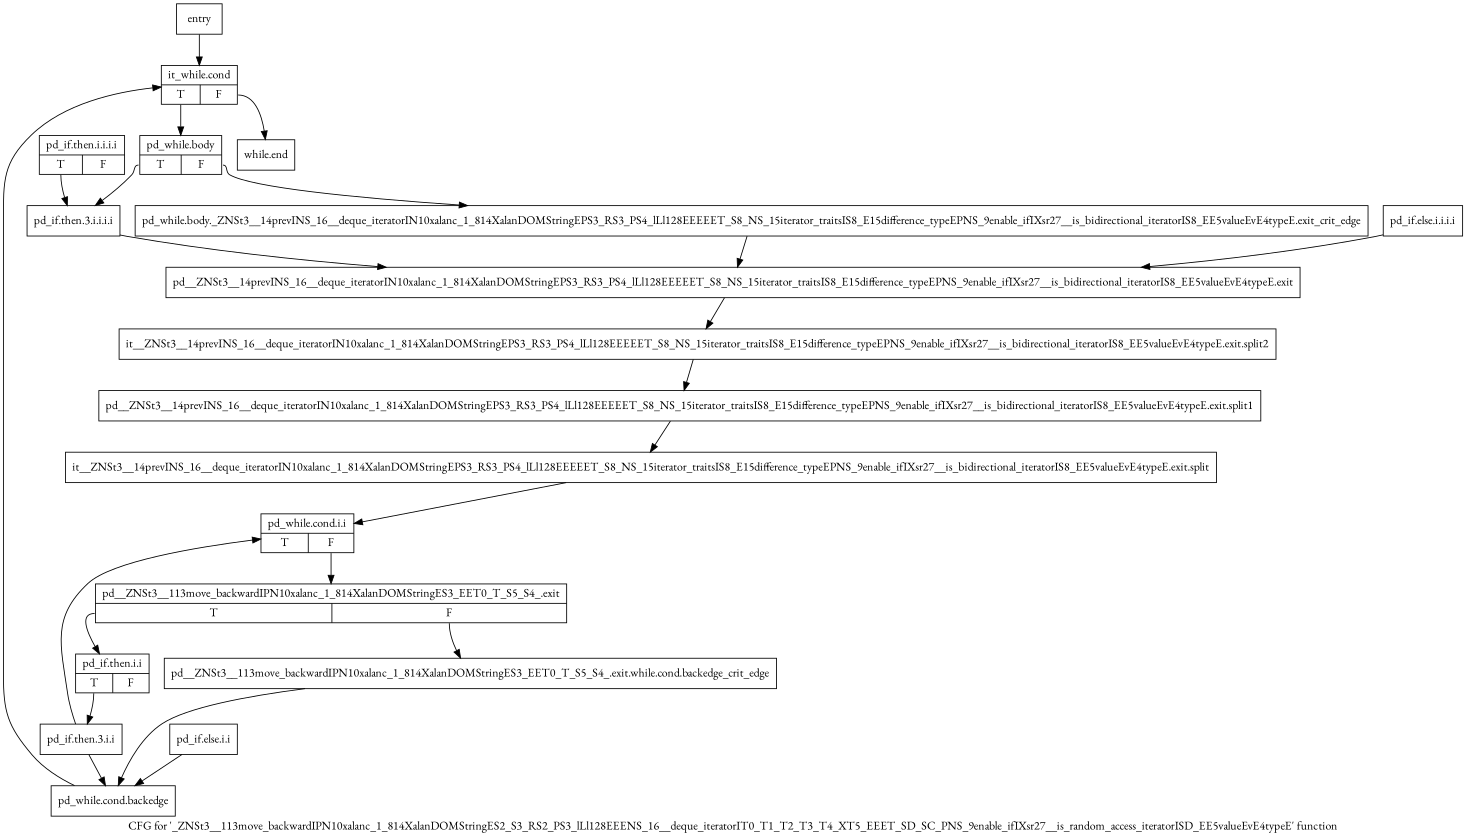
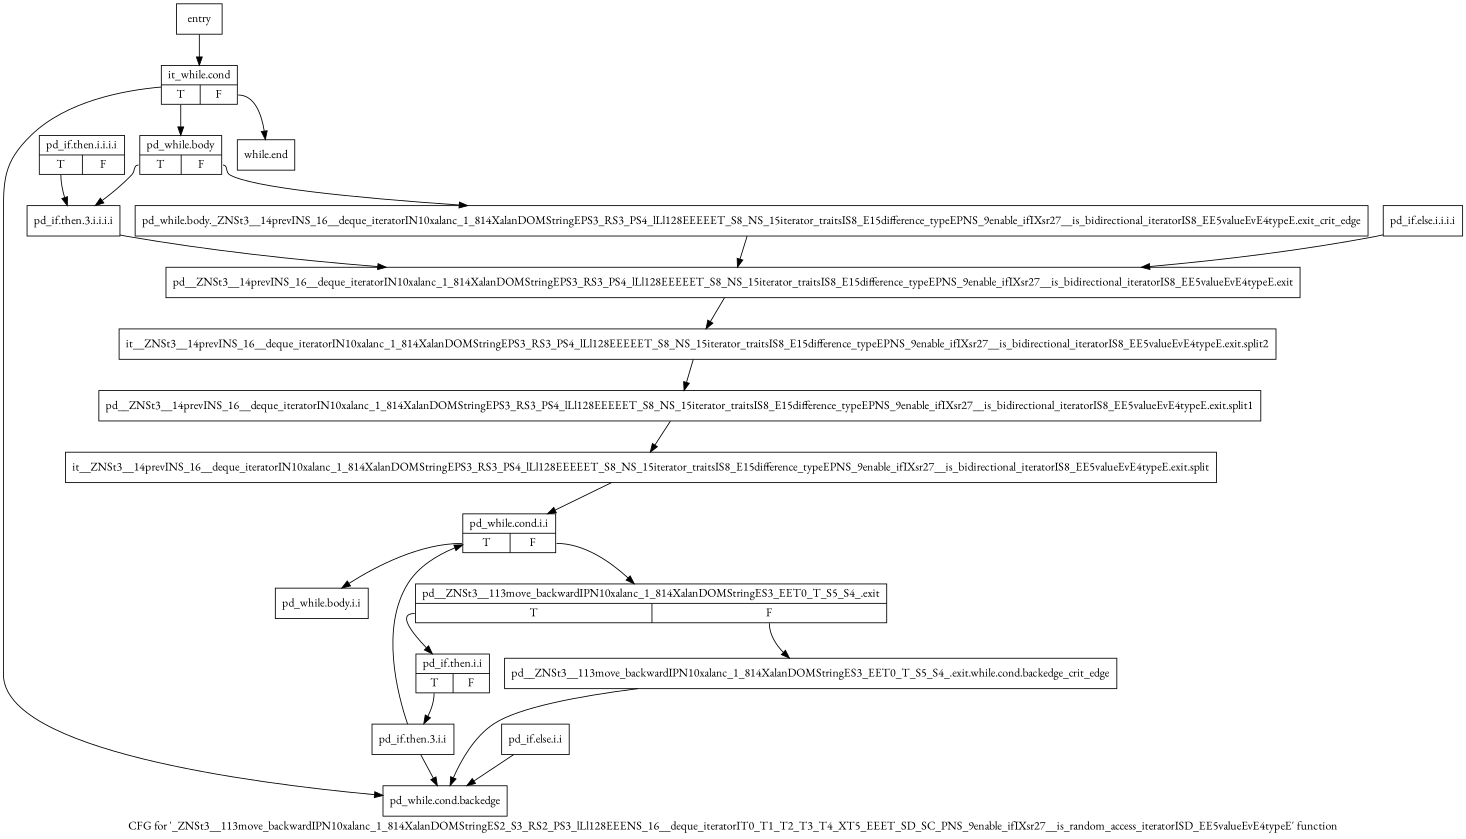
edge "pd_while.cond.backedge" -> "it_while.cond": reversed
node "pd_while.body.i.i": added
